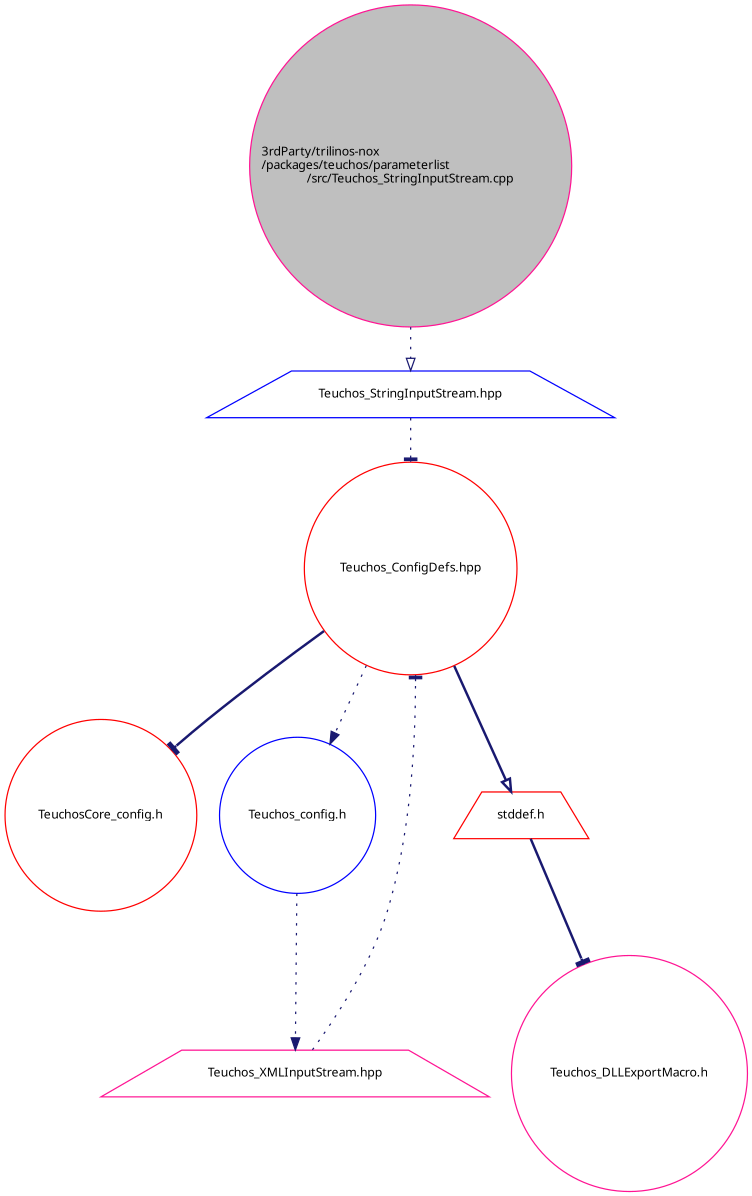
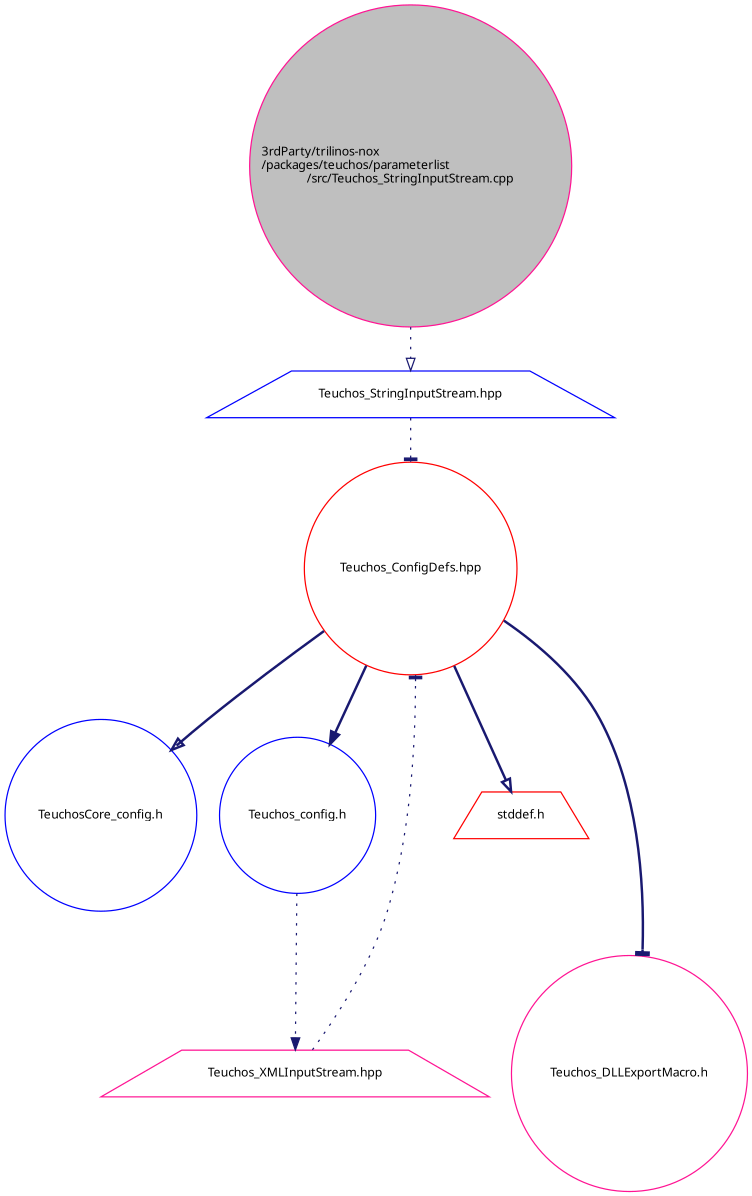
edge "Teuchos_ConfigDefs.hpp" -> "TeuchosCore_config.h": arrowhead tee -> onormal
edge "Teuchos_ConfigDefs.hpp" -> "Teuchos_config.h": style dotted -> bold
node "TeuchosCore_config.h": color red -> blue
edge "stddef.h" -> "Teuchos_DLLExportMacro.h": now "Teuchos_ConfigDefs.hpp" -> "Teuchos_DLLExportMacro.h"
